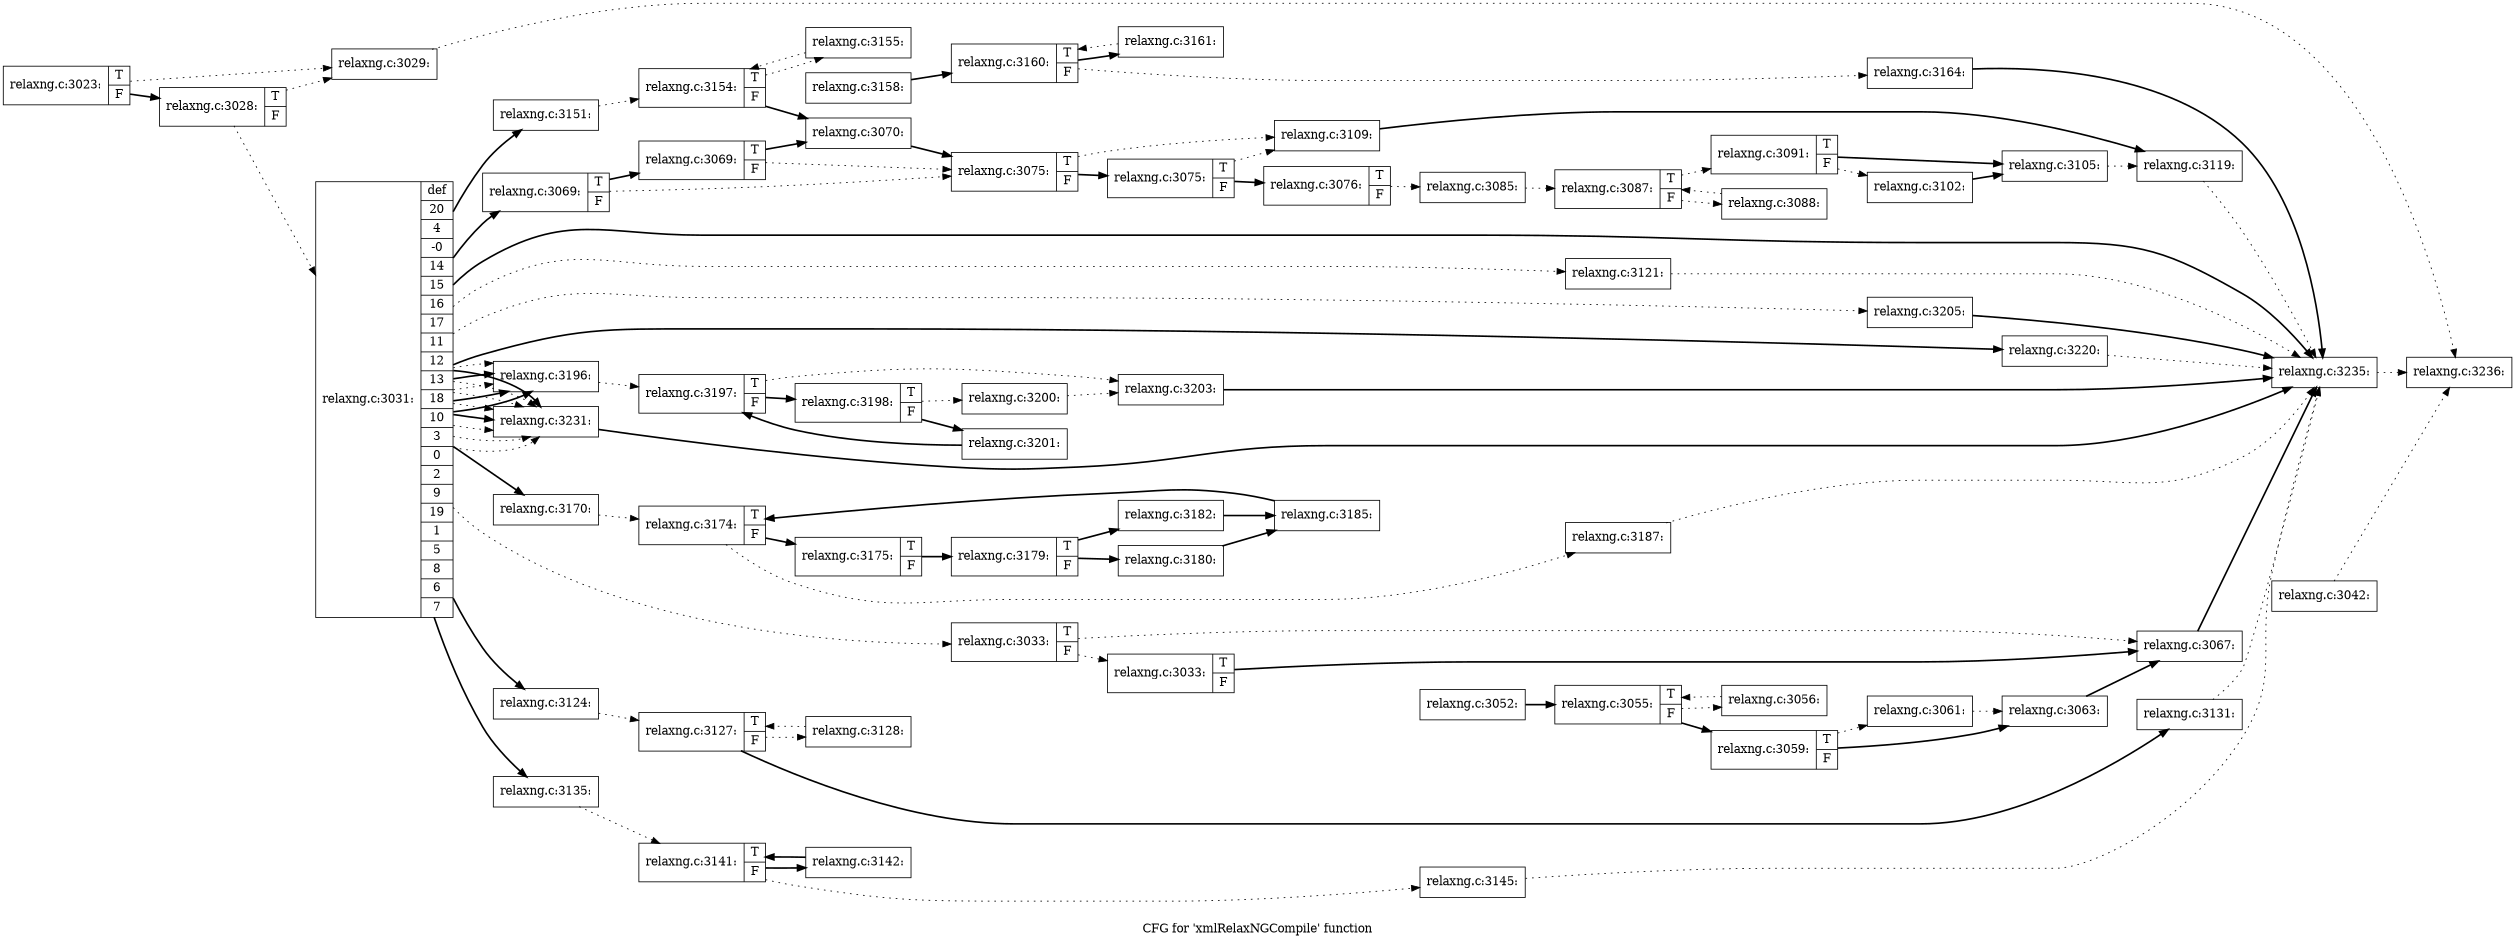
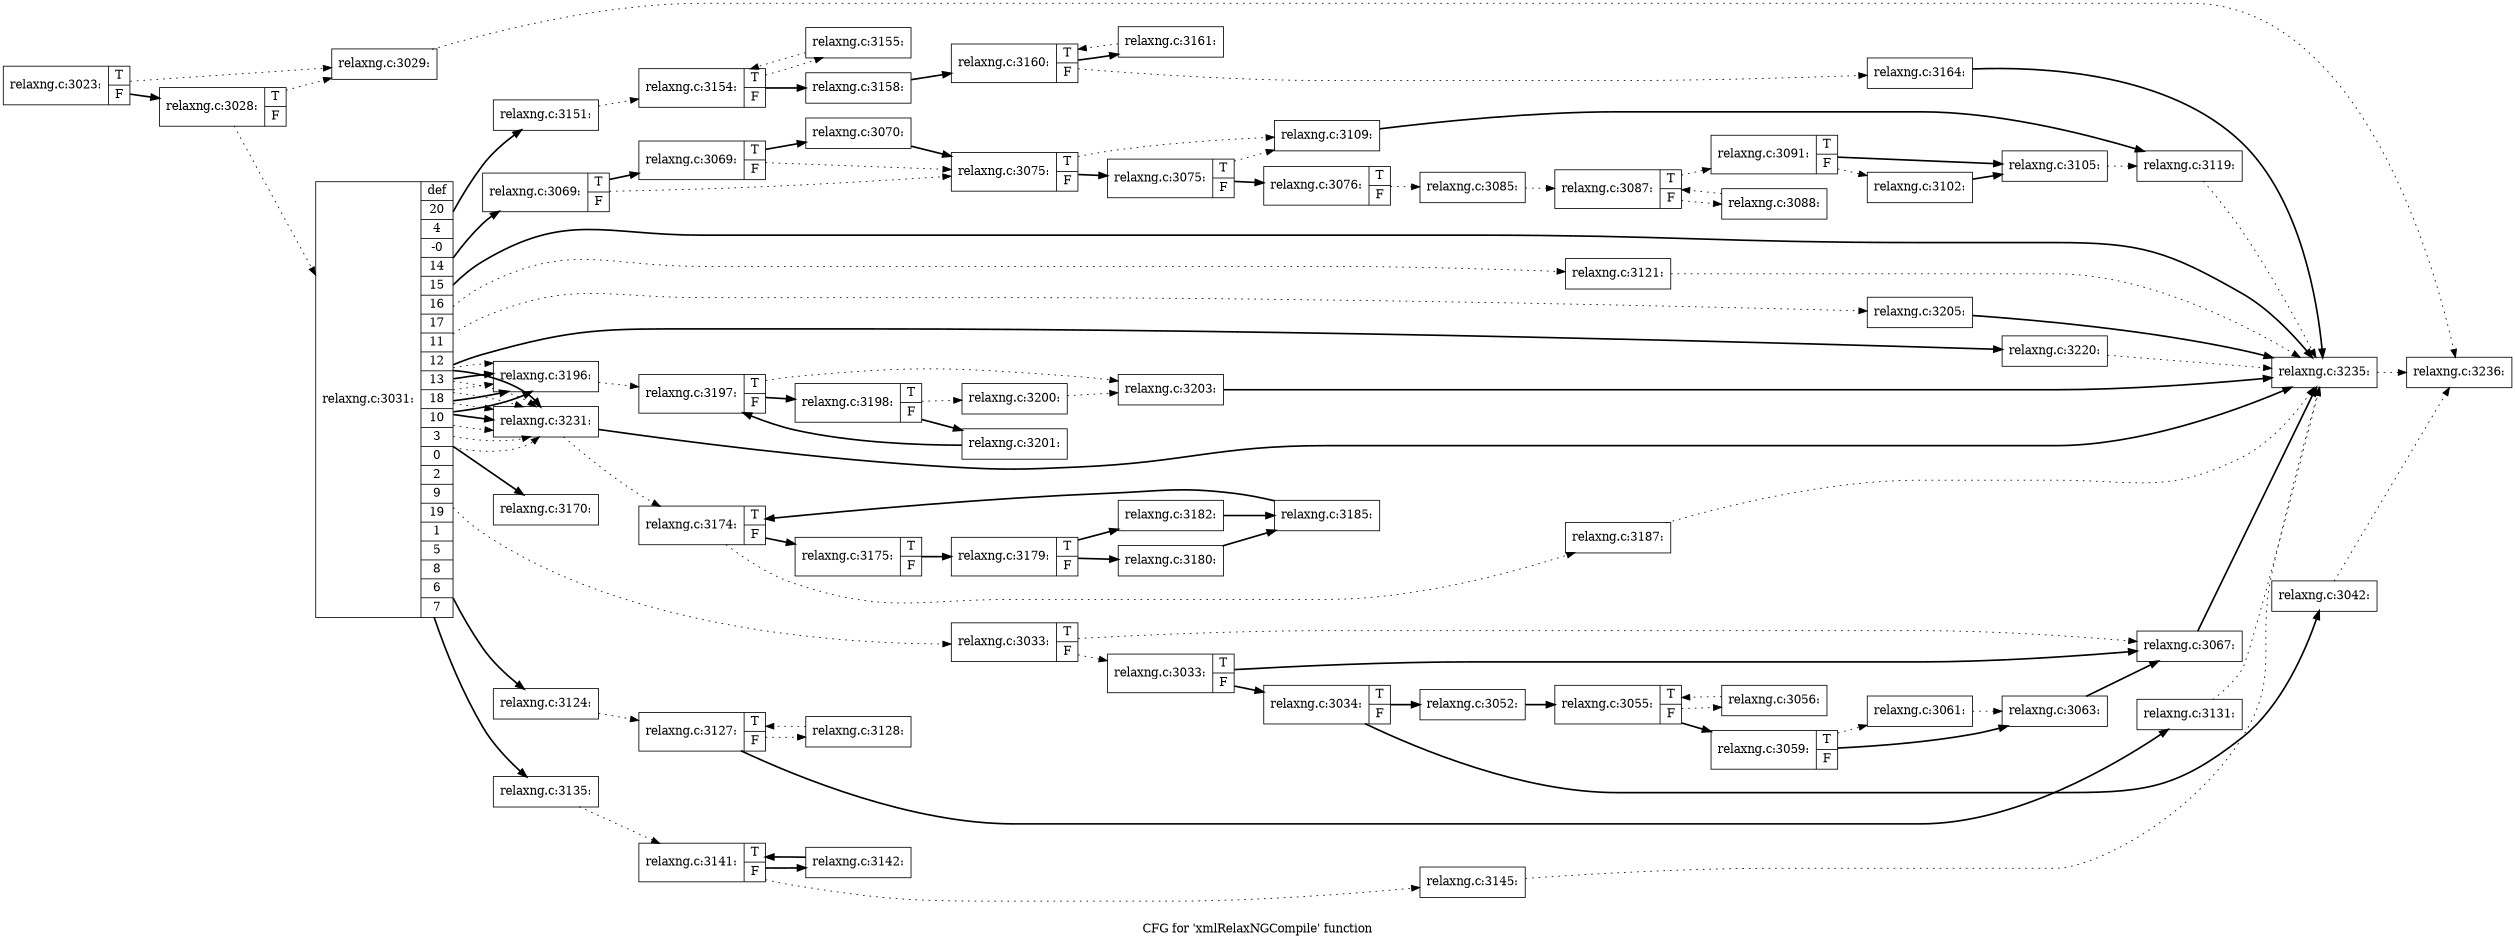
edge "relaxng.c:3154:" -> "relaxng.c:3070:": now "relaxng.c:3154:" -> "relaxng.c:3158:"
edge "relaxng.c:3170:" -> "relaxng.c:3174:": now "relaxng.c:3231:" -> "relaxng.c:3174:"
node "relaxng.c:3034:": added
